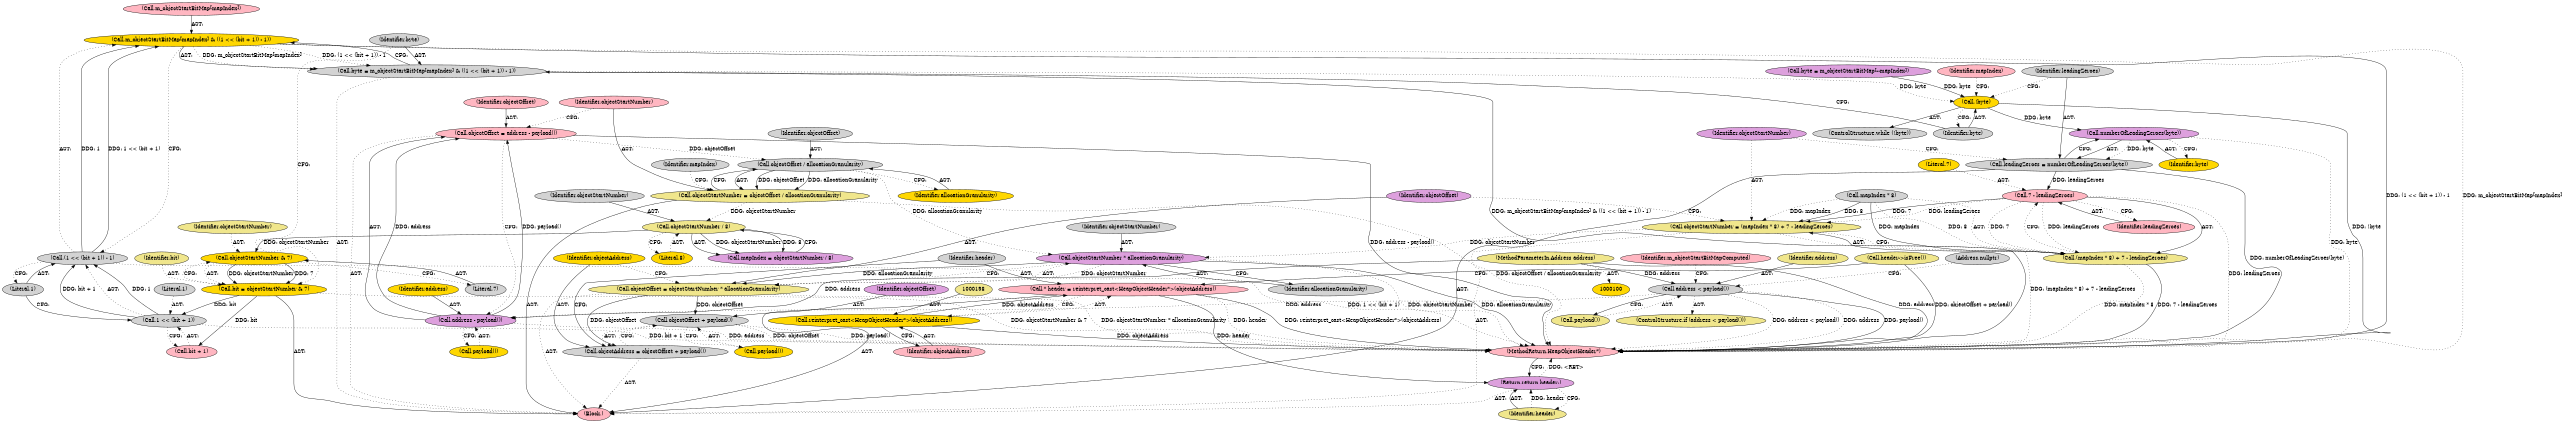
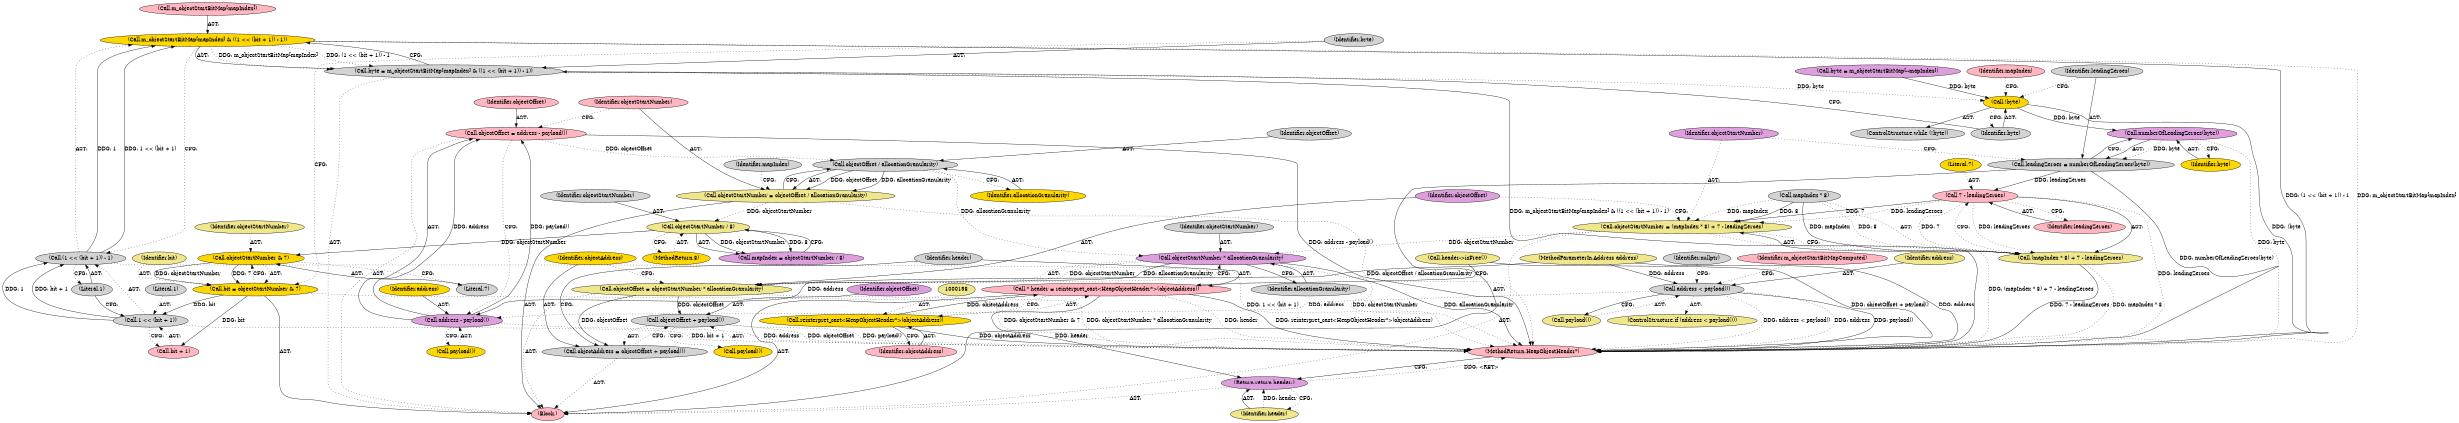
node "(Literal,8)": label "(Literal,8)" -> "(MethodReturn,8)"
node "(Address,nullptr)": label "(Address,nullptr)" -> "(Identifier,nullptr)"
node "1000100": removed
edge "1000198" -> "(Call,reinterpret_cast<HeapObjectHeader*>(objectAddress))": style solid -> dotted
